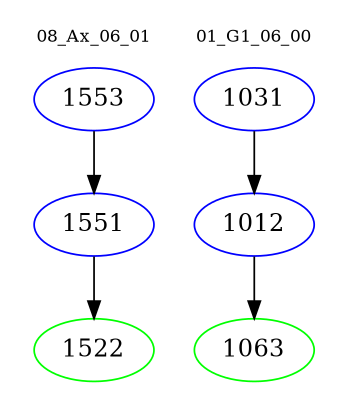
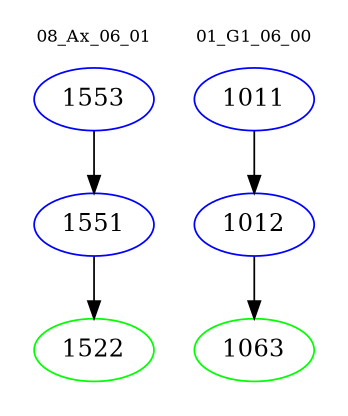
node "1031": label "1031" -> "1011"
